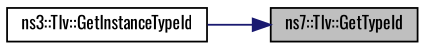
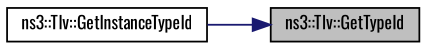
node "ns7::Tlv::GetTypeId": label "ns7::Tlv::GetTypeId" -> "ns3::Tlv::GetTypeId"
